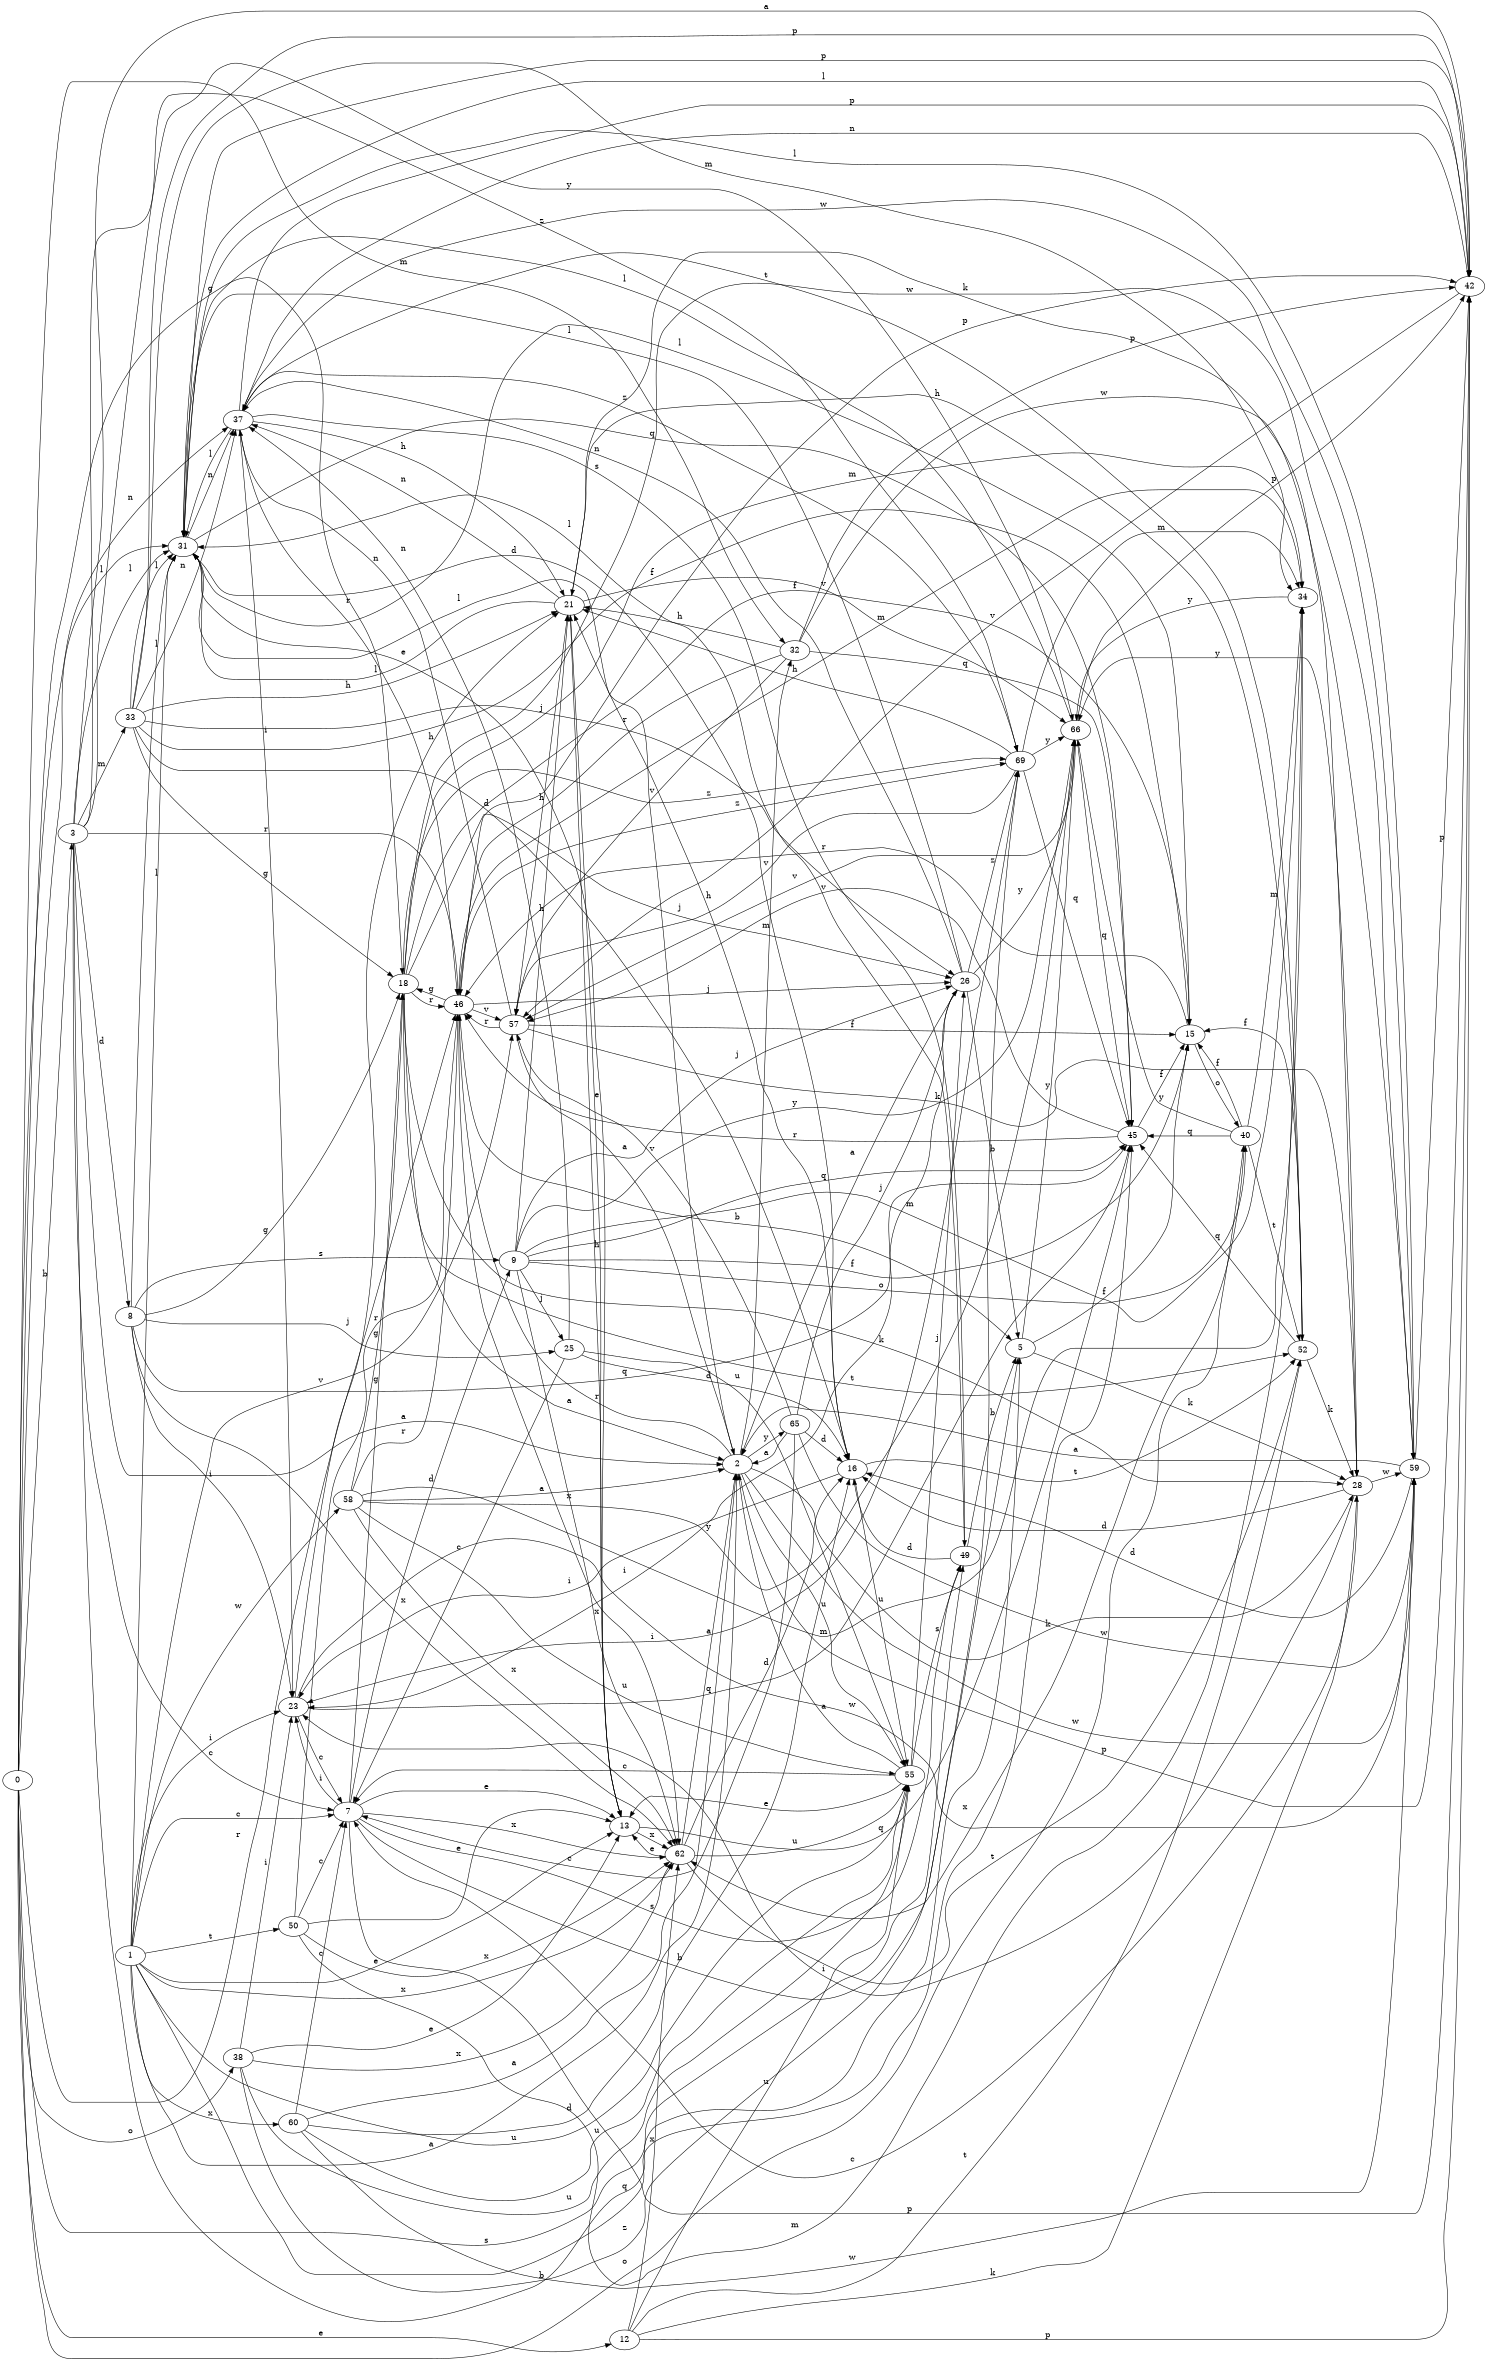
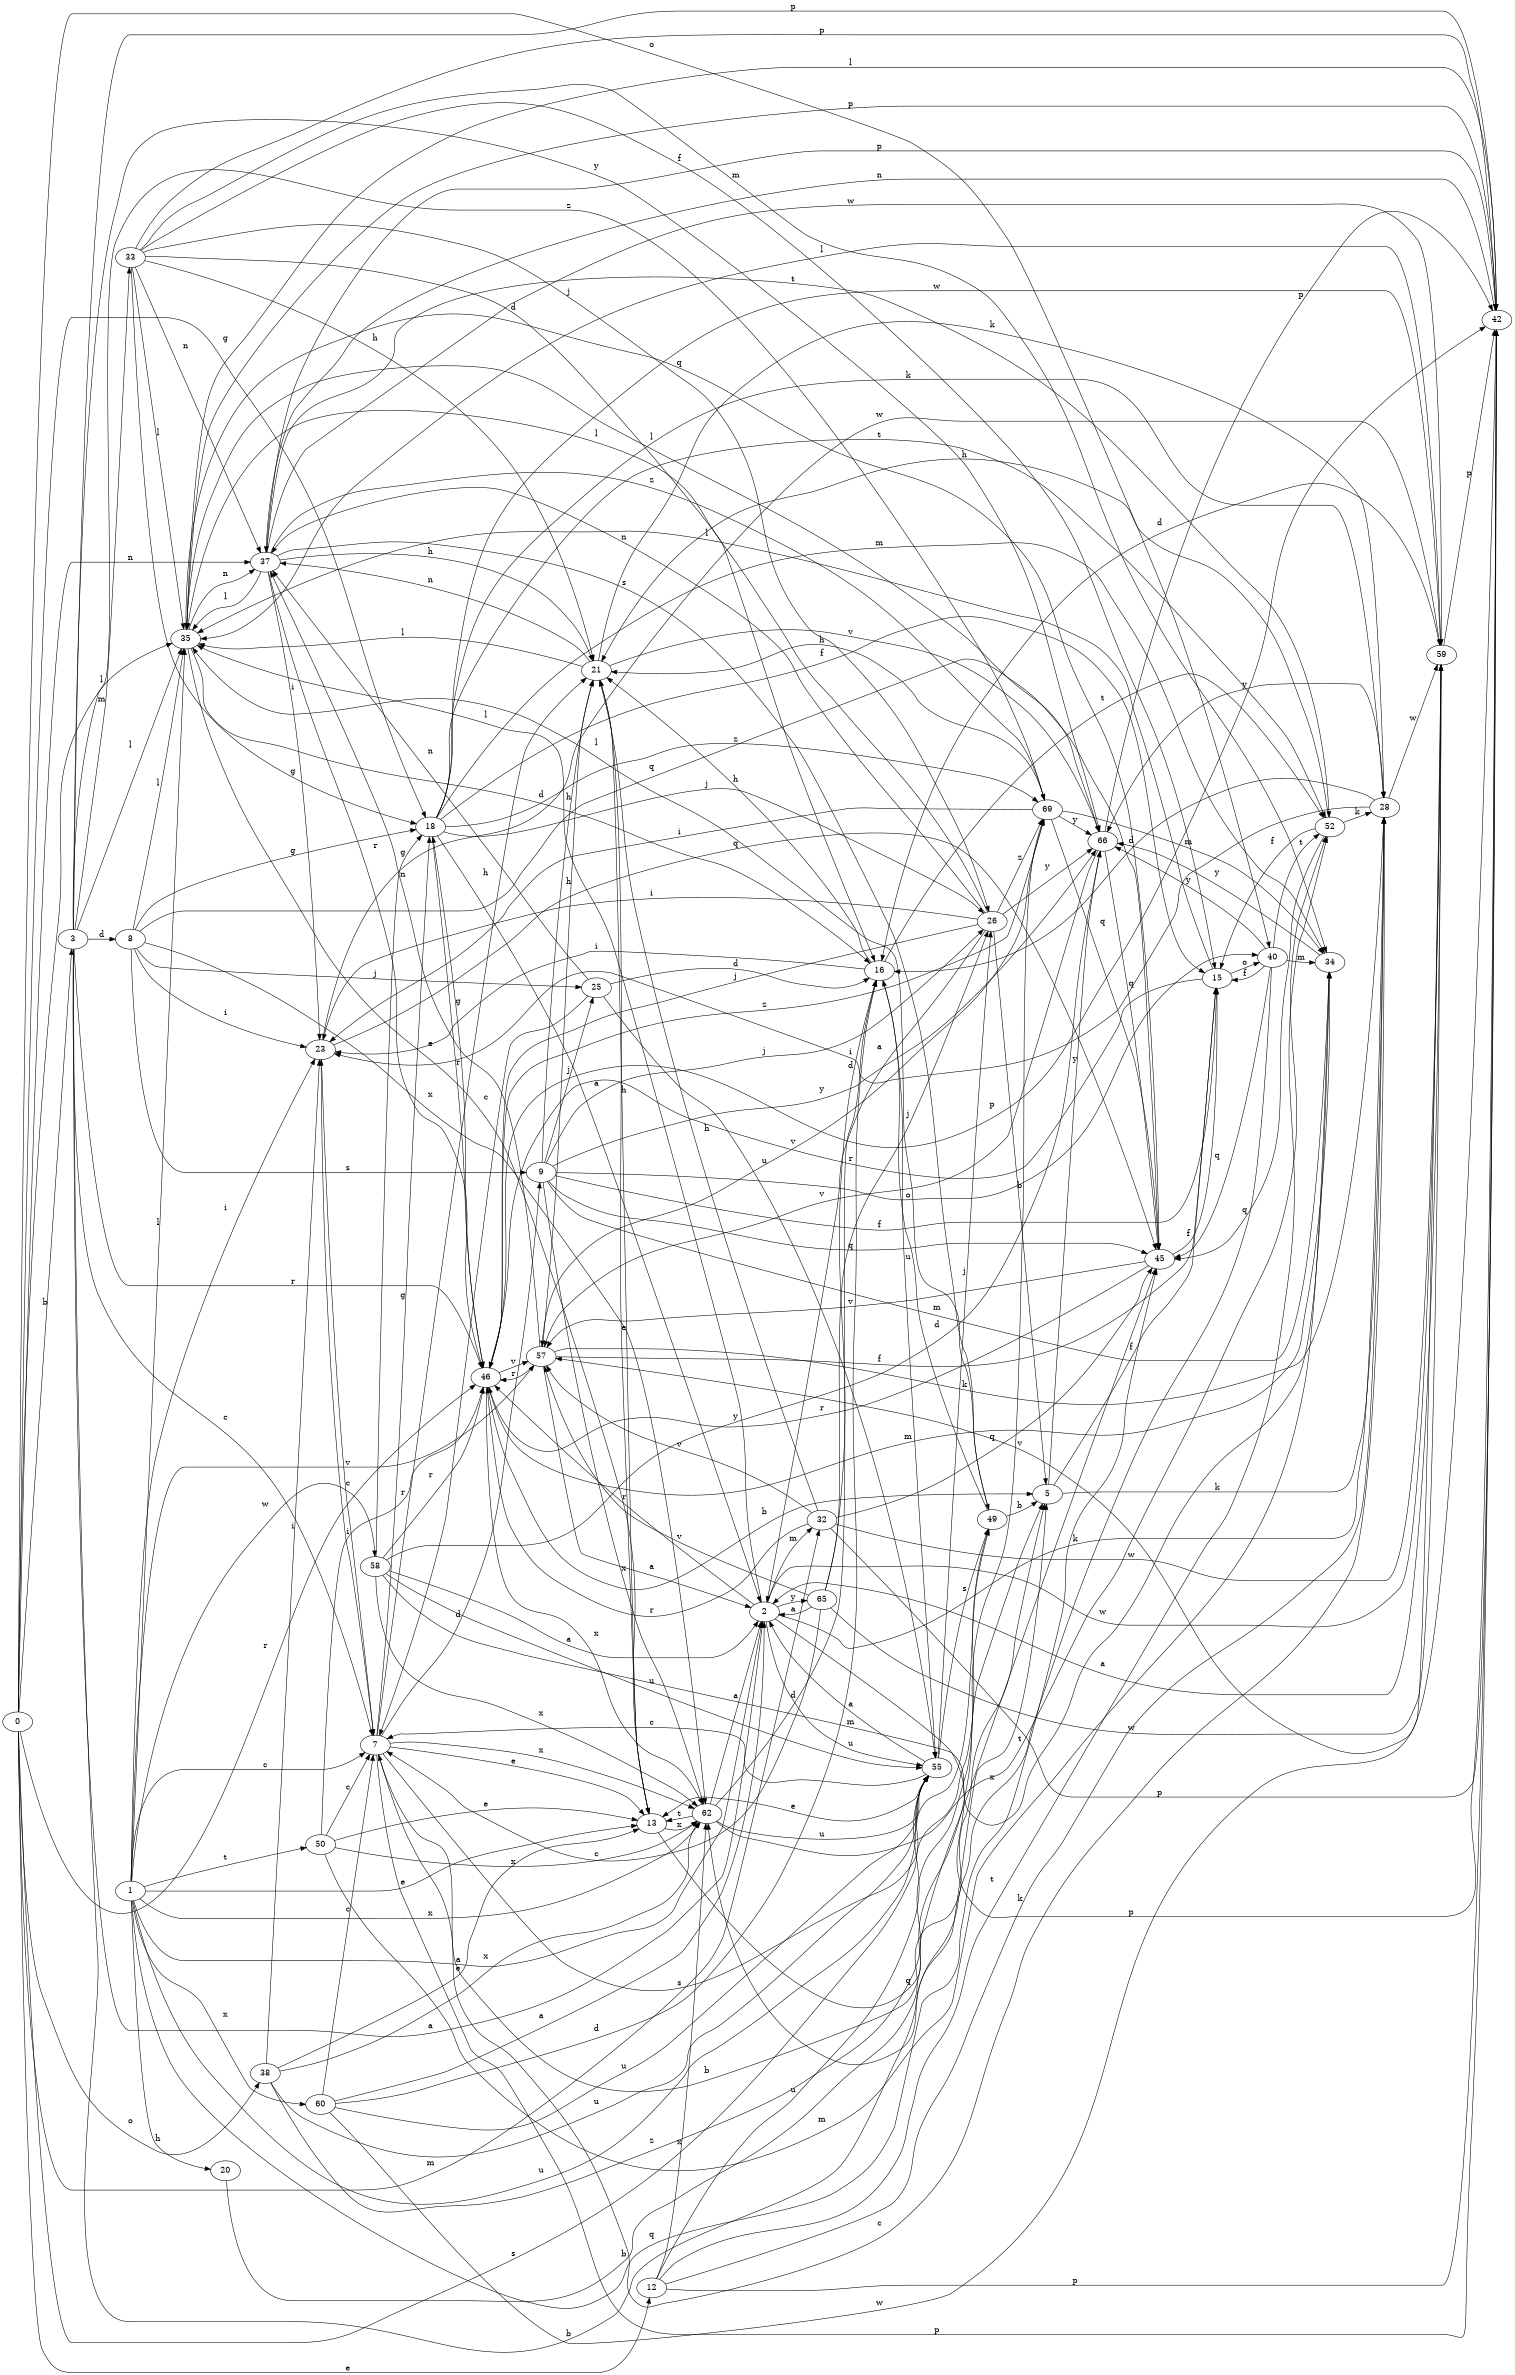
edge "3" -> "42": label "a" -> "p"
node "31": label "31" -> "35"
edge "46" -> "26": reversed
edge "23" -> "21": now "7" -> "21"
edge "62" -> "13": label "e" -> "t"
node "20": added
